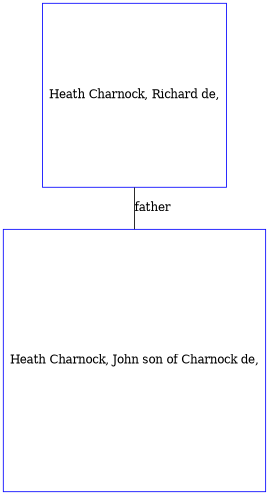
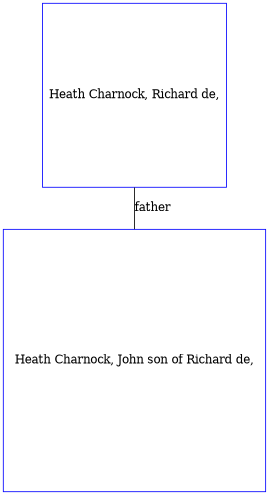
node "Heath Charnock, John son of Charnock de,": label "Heath Charnock, John son of Charnock de," -> "Heath Charnock, John son of Richard de,"
